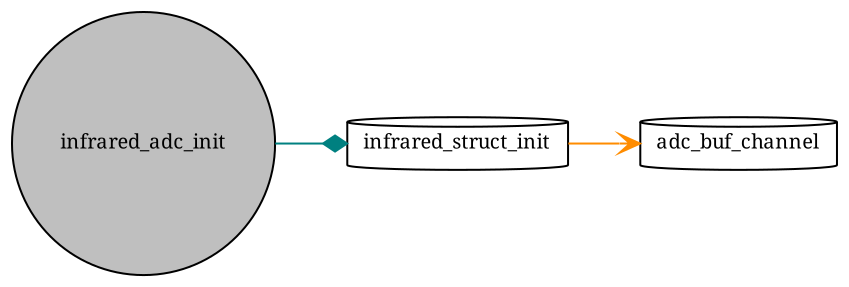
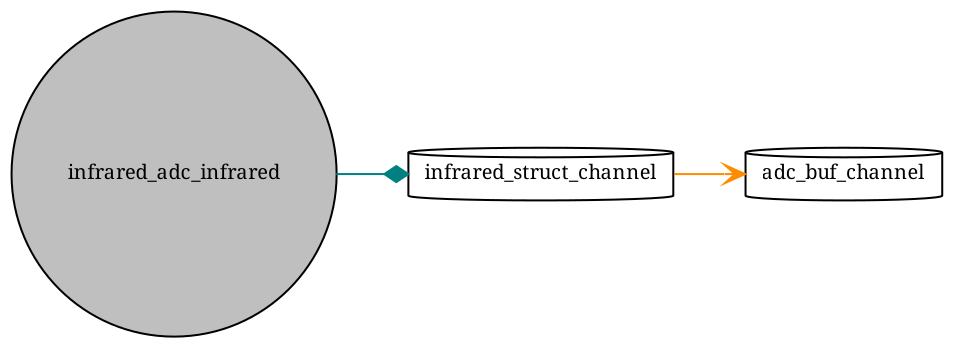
node "infrared_adc_init": label "infrared_adc_init" -> "infrared_adc_infrared"
node "infrared_struct_init": label "infrared_struct_init" -> "infrared_struct_channel"
